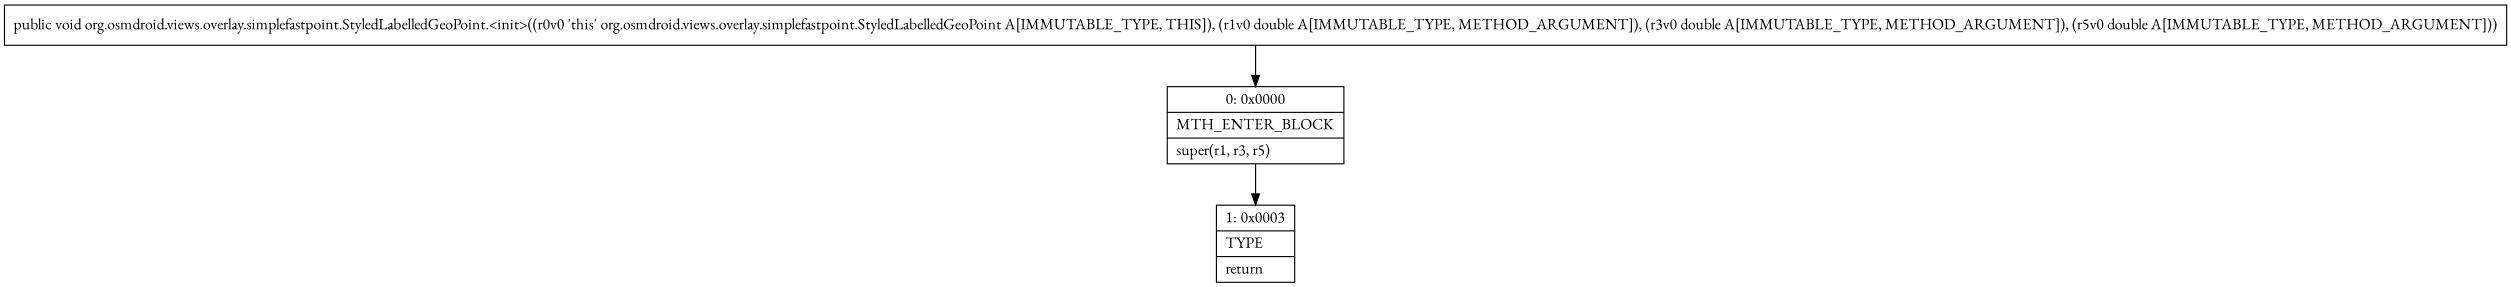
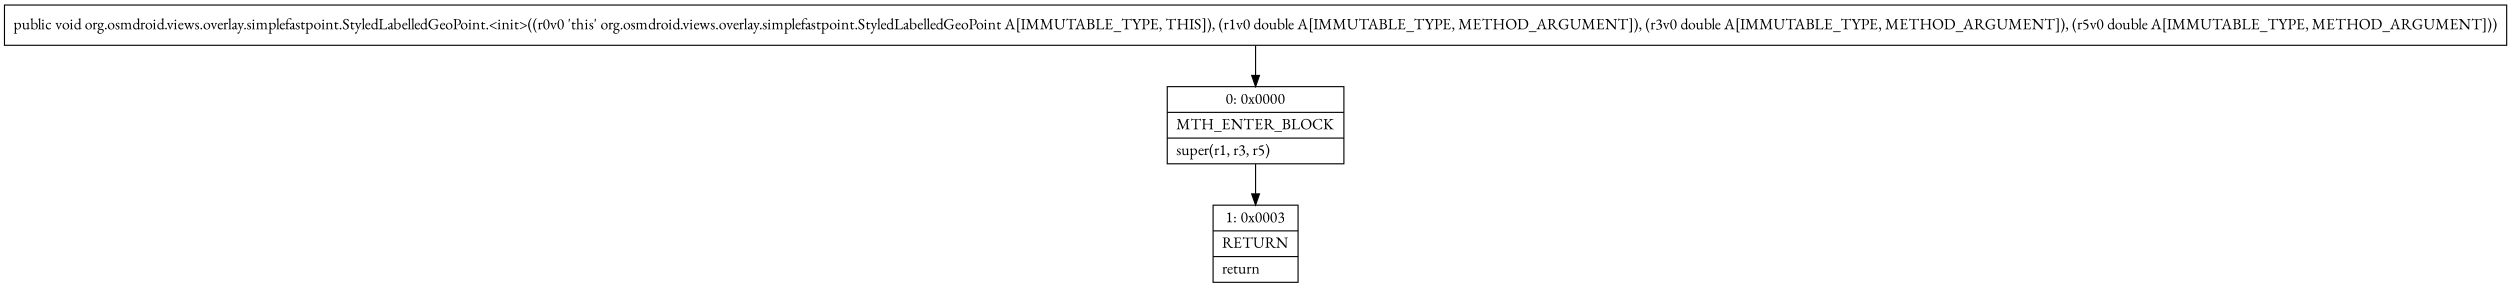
node "1: 0x0003": text "TYPE" -> "RETURN"
